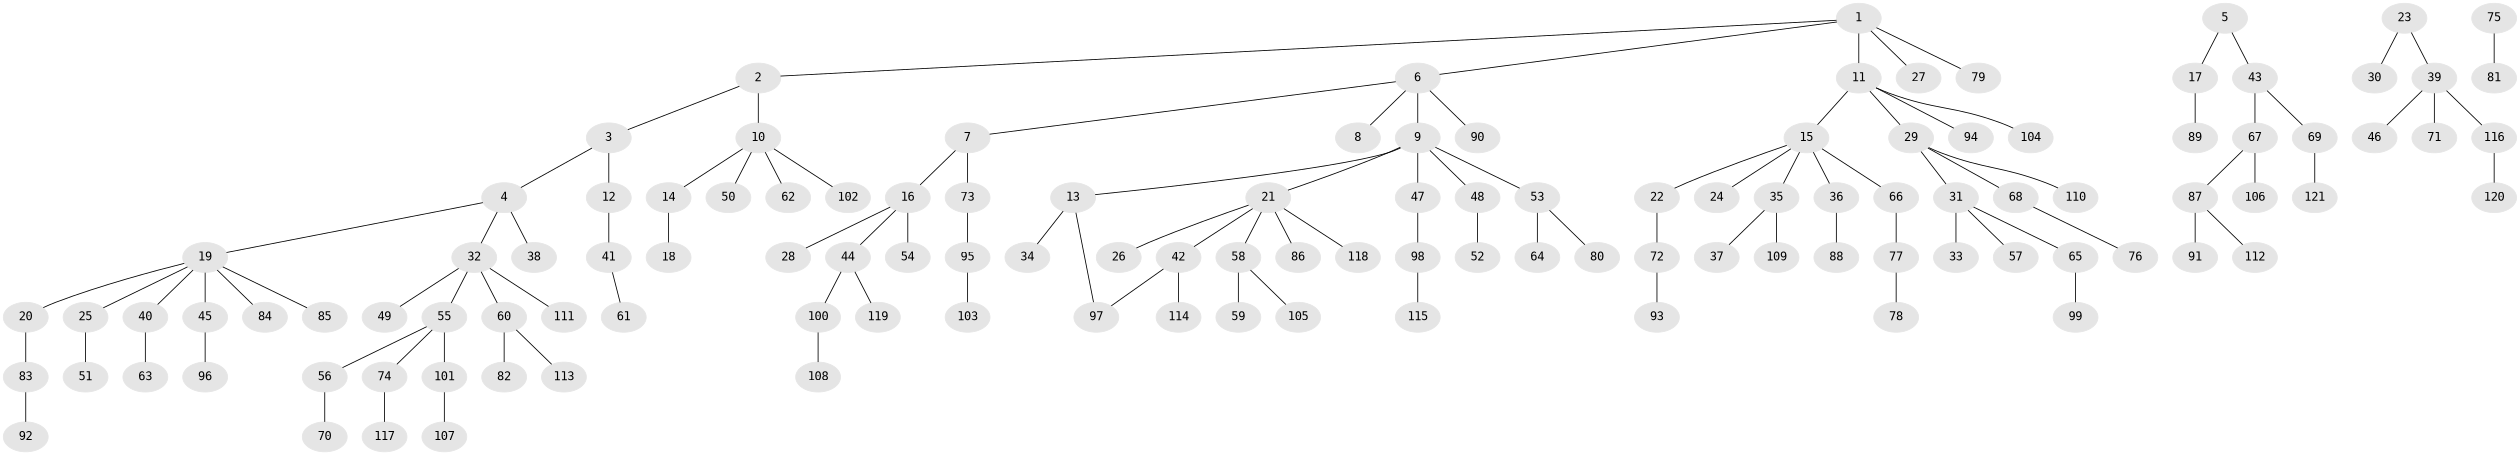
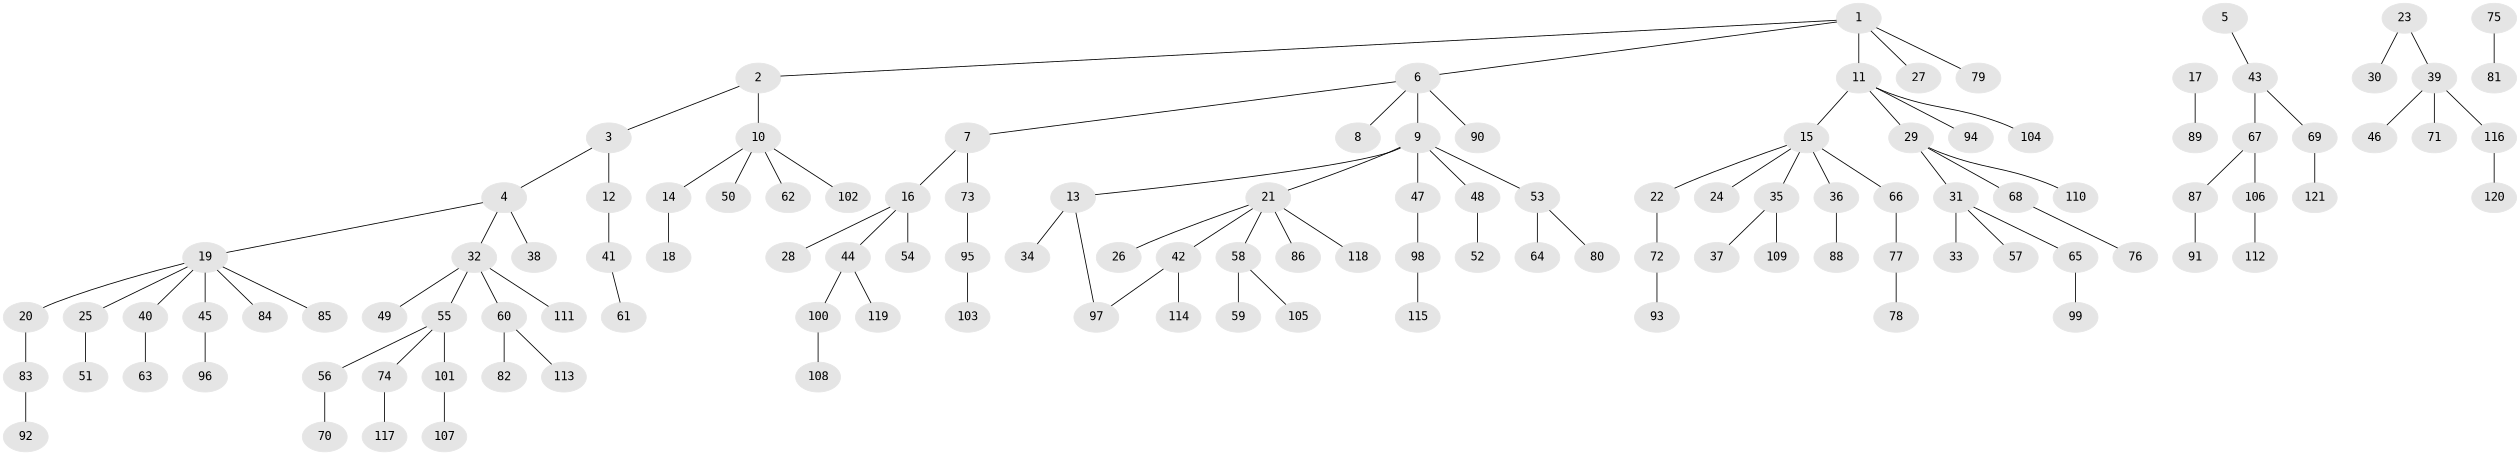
edge "5" -- "17": removed
edge "87" -- "112": now "106" -- "112"
